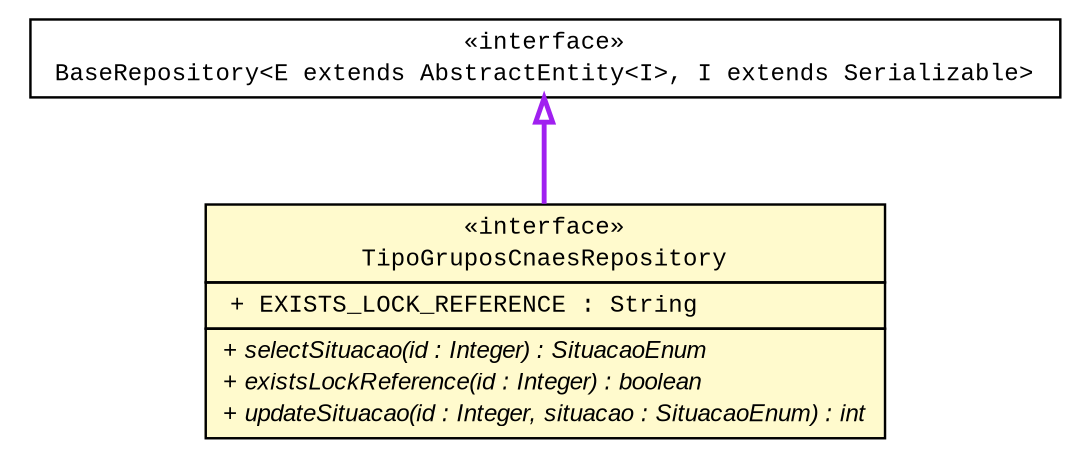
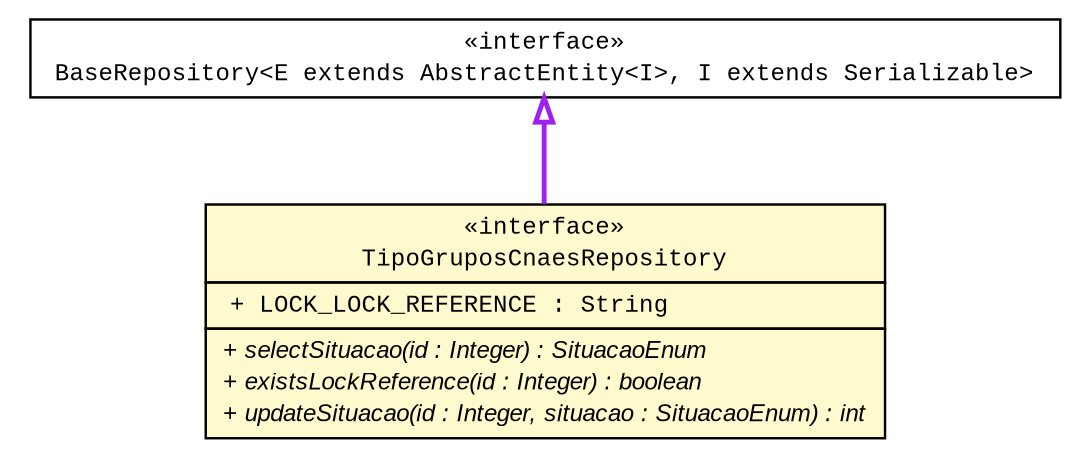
node "TipoGruposCnaesRepository": text "+ EXISTS_LOCK_REFERENCE : String" -> "+ LOCK_LOCK_REFERENCE : String"
